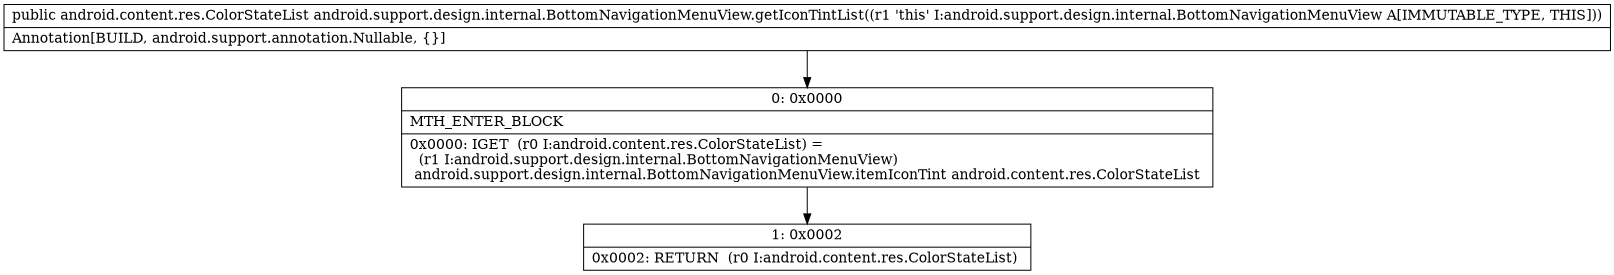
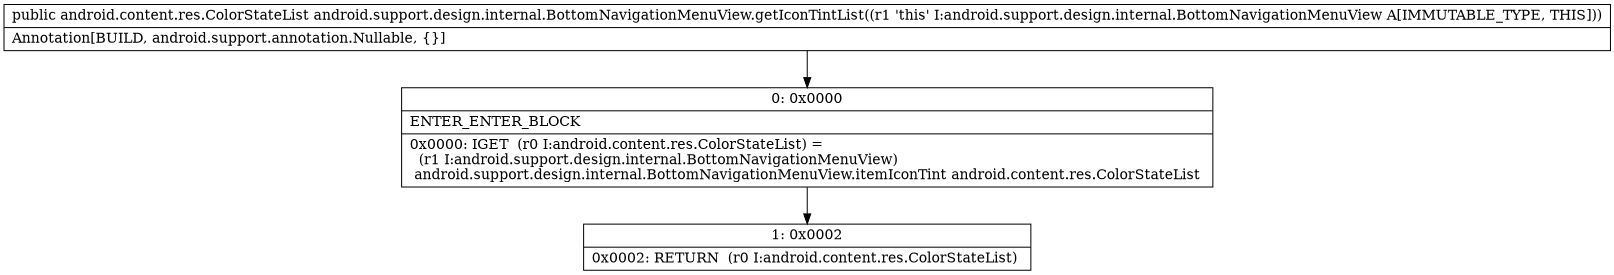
node "0: 0x0000": text "MTH_ENTER_BLOCK" -> "ENTER_ENTER_BLOCK"
